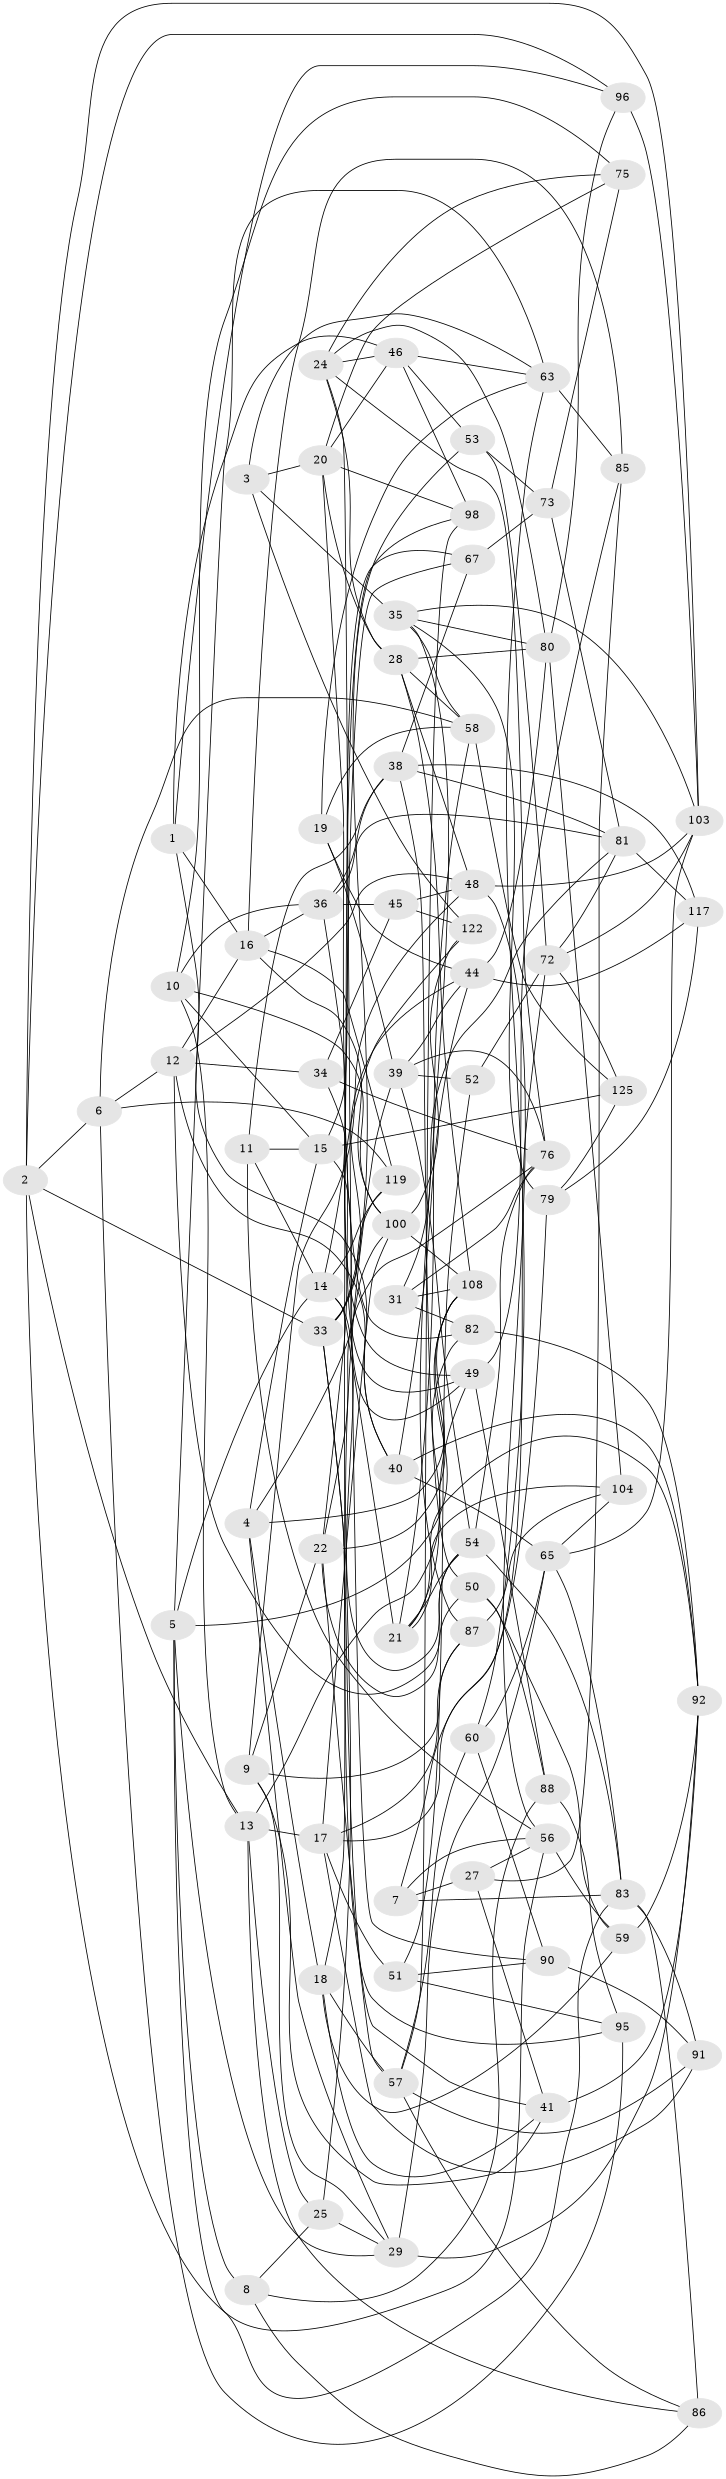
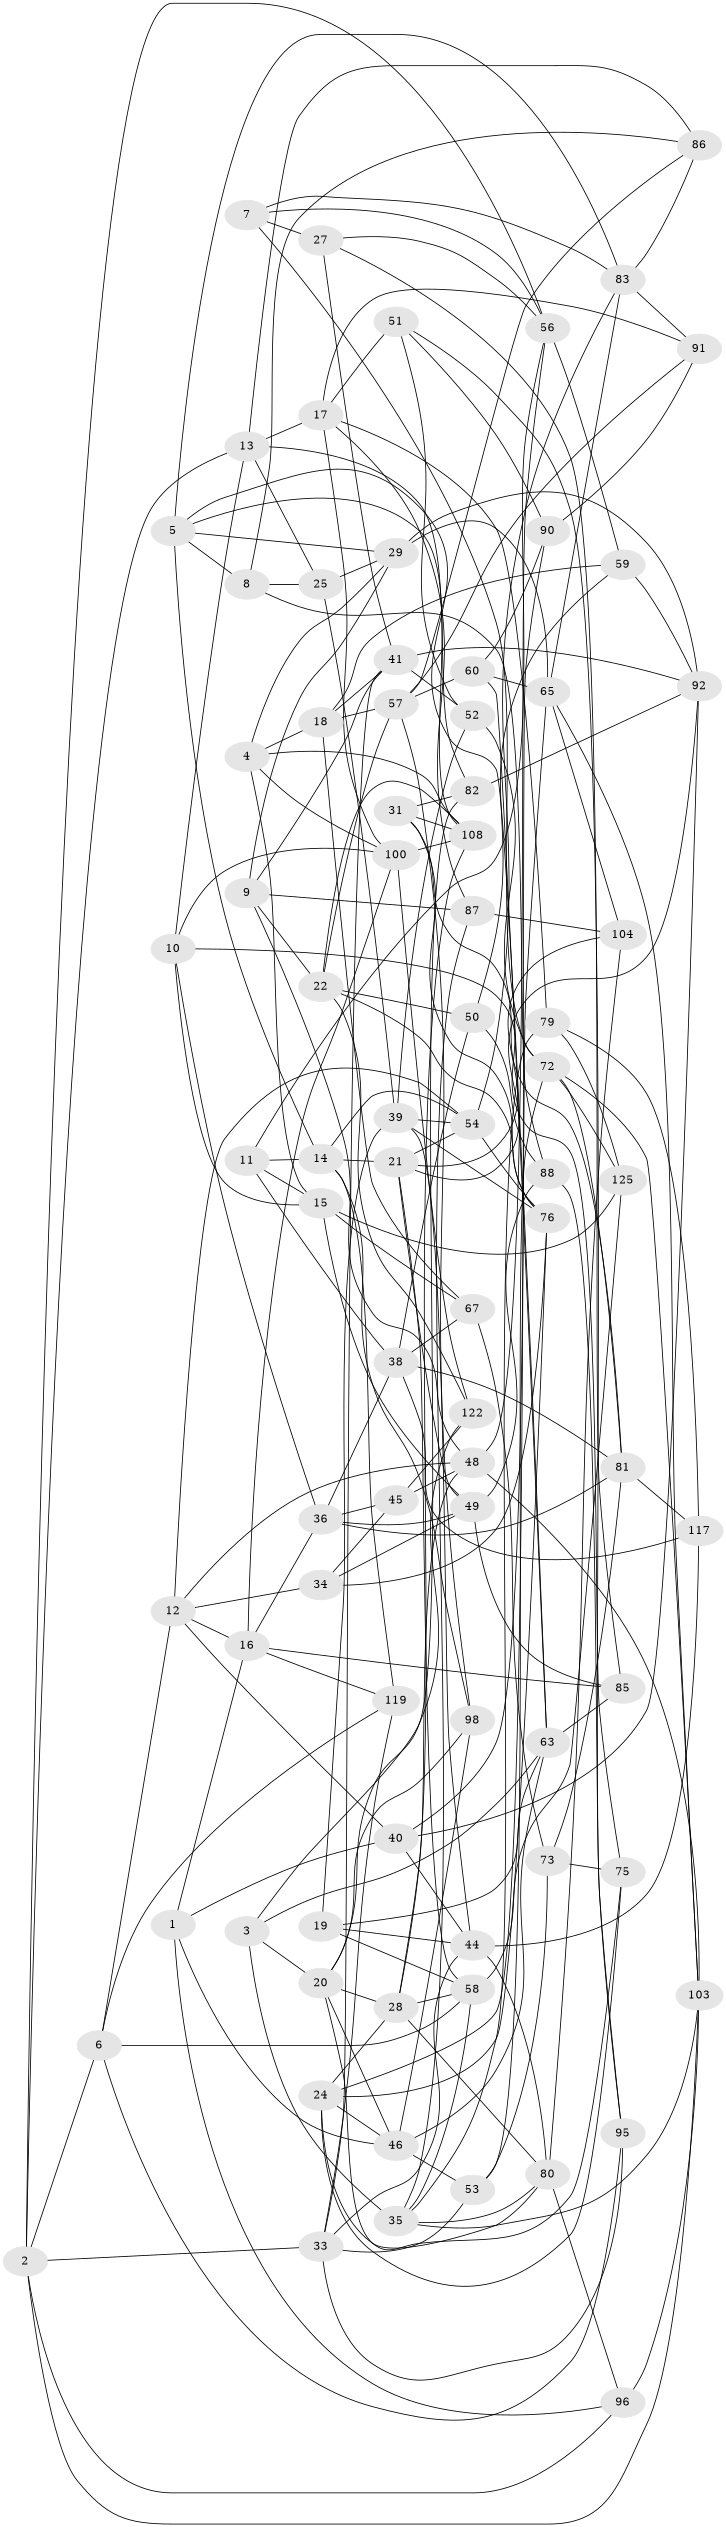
edge "41" -- "52": added
